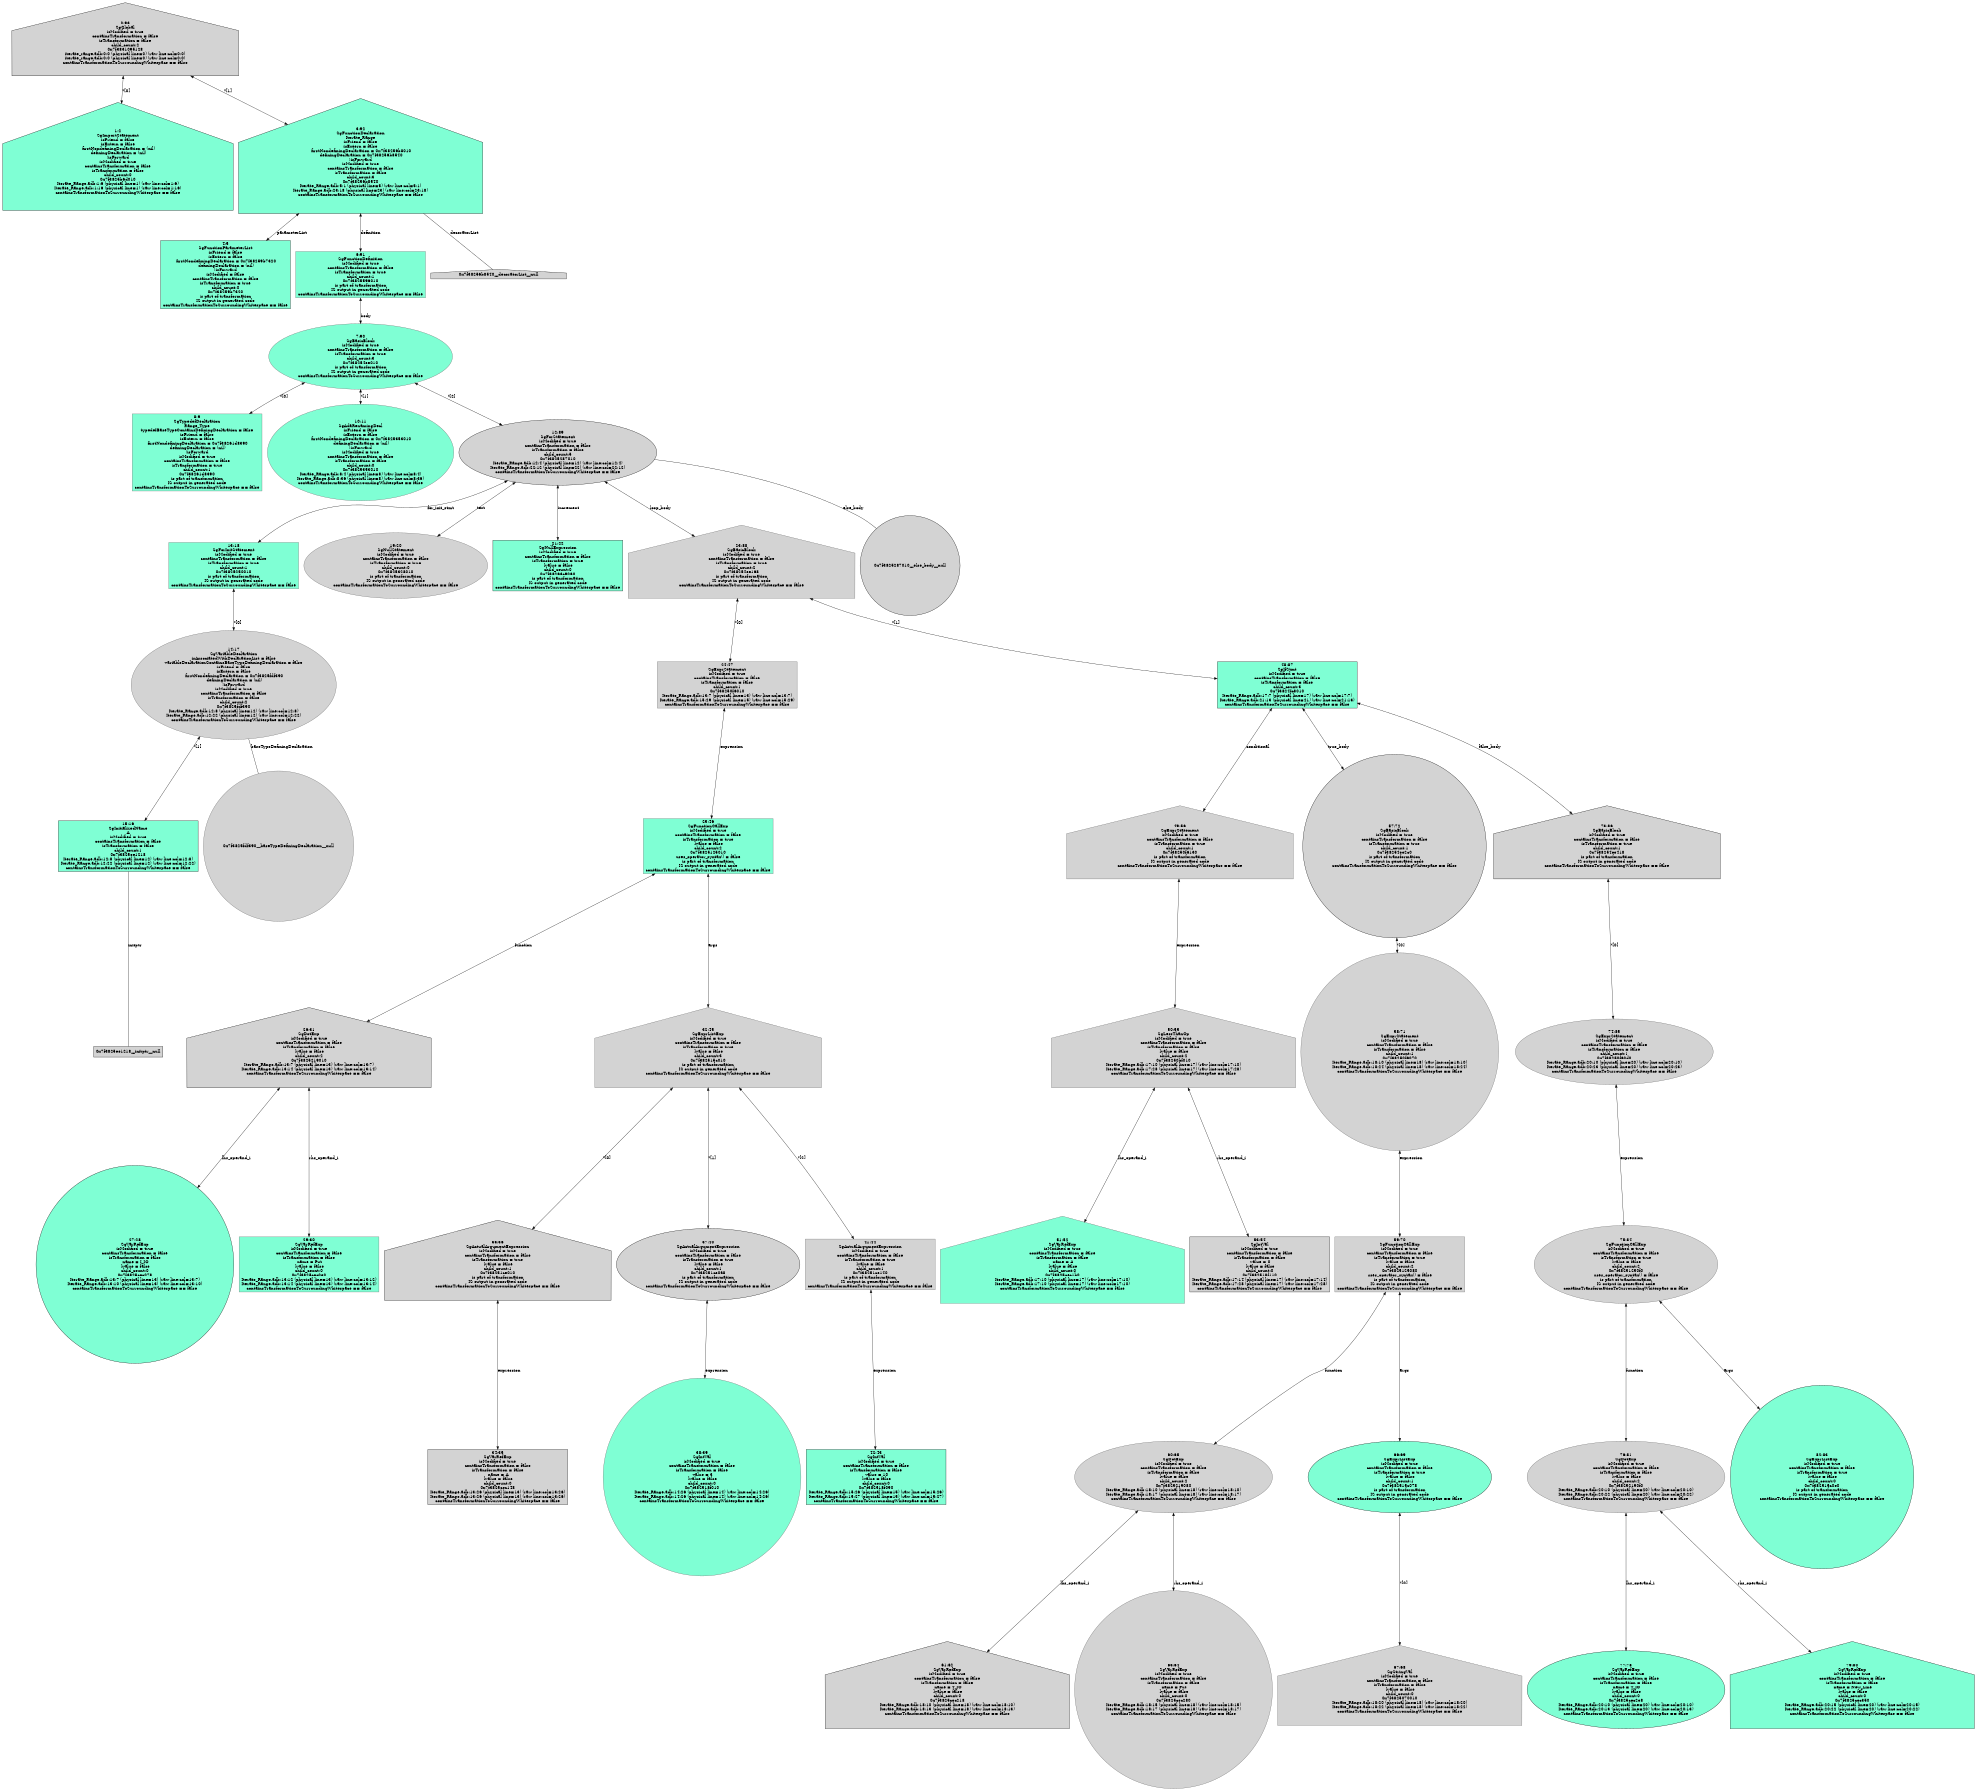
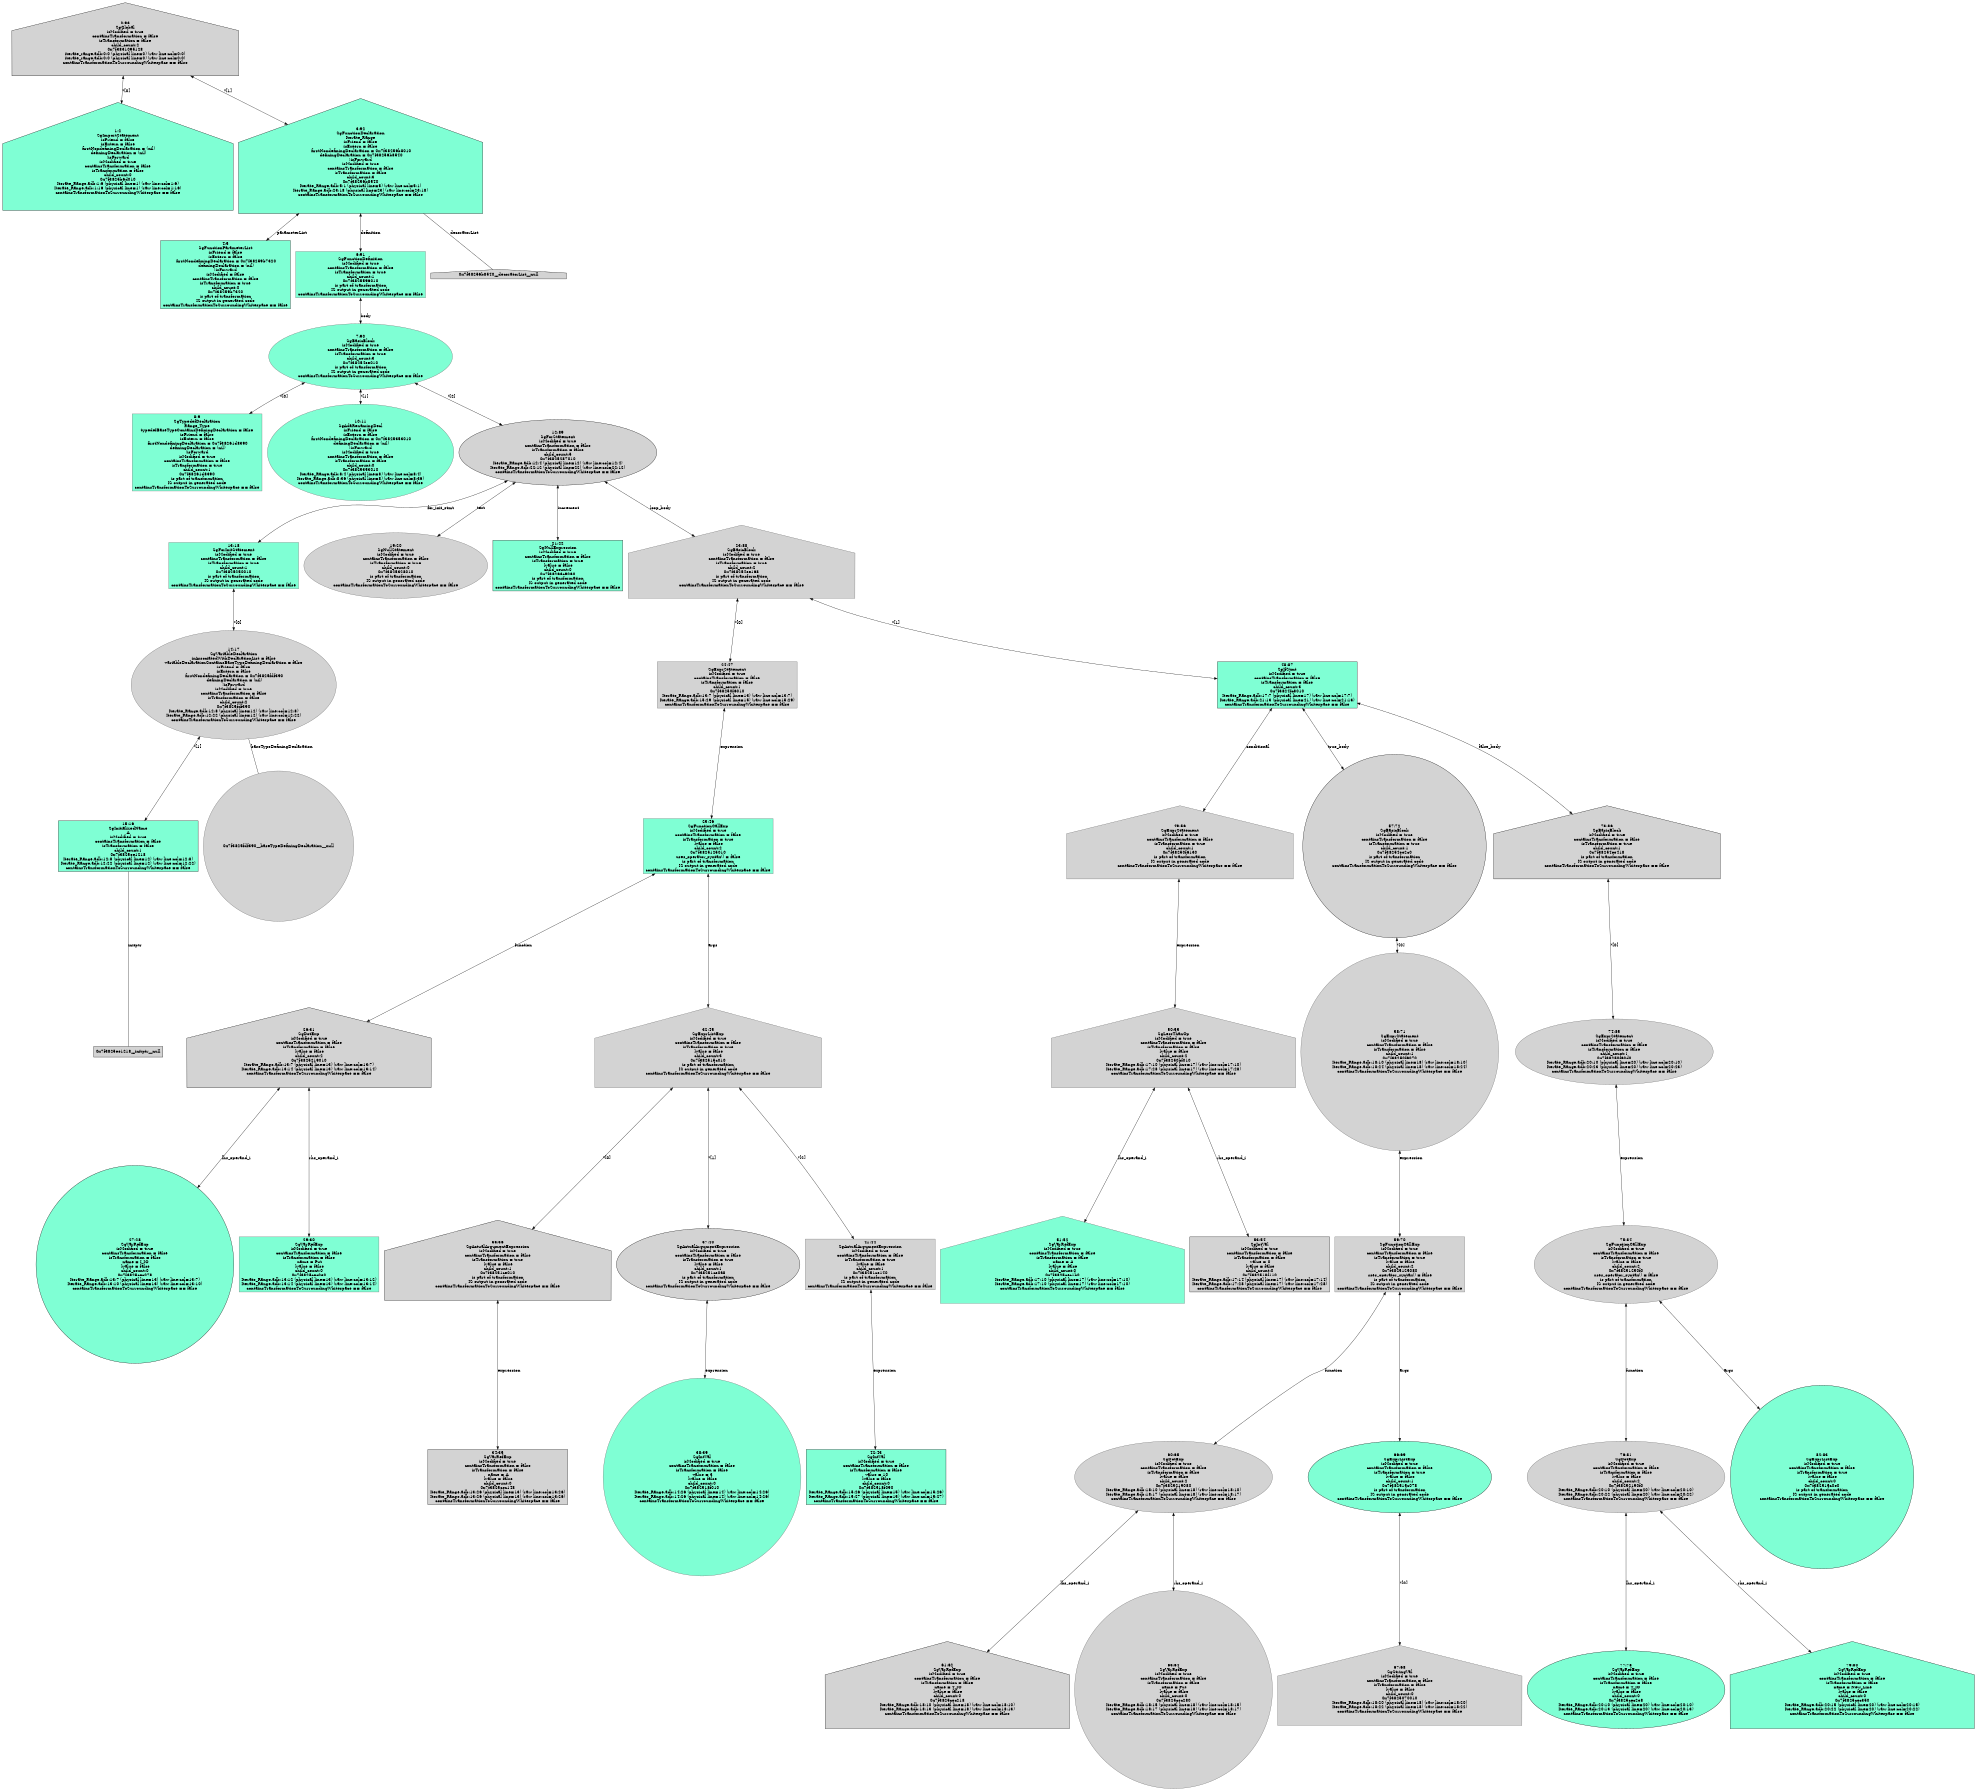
node "0x7f3825287010__else_body__null": removed
